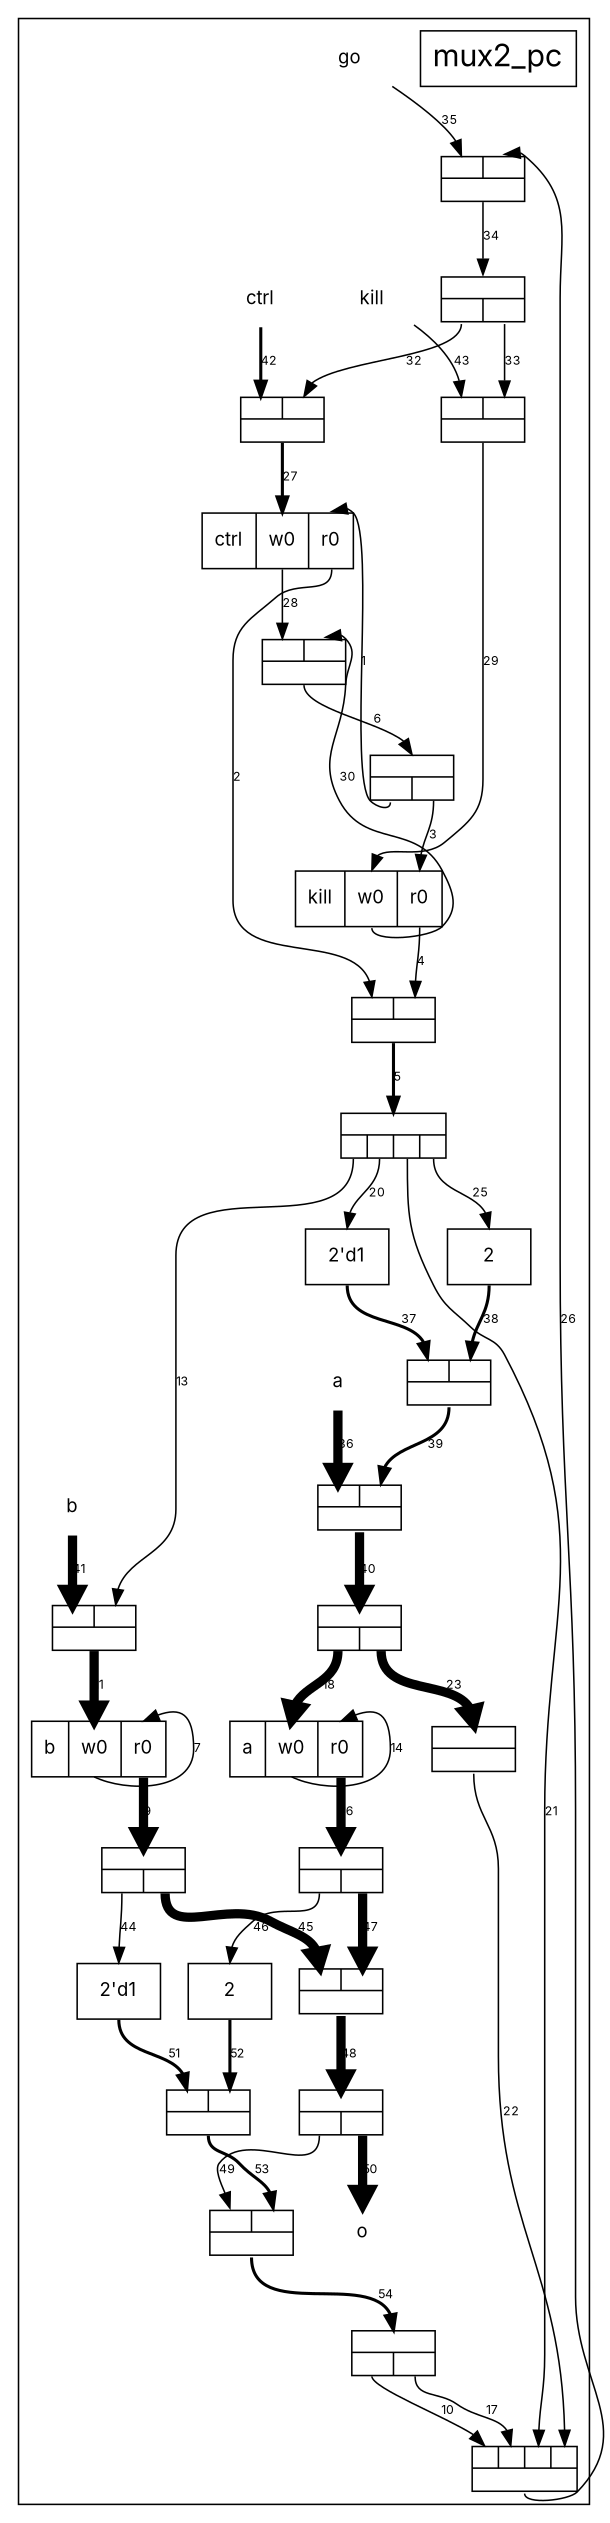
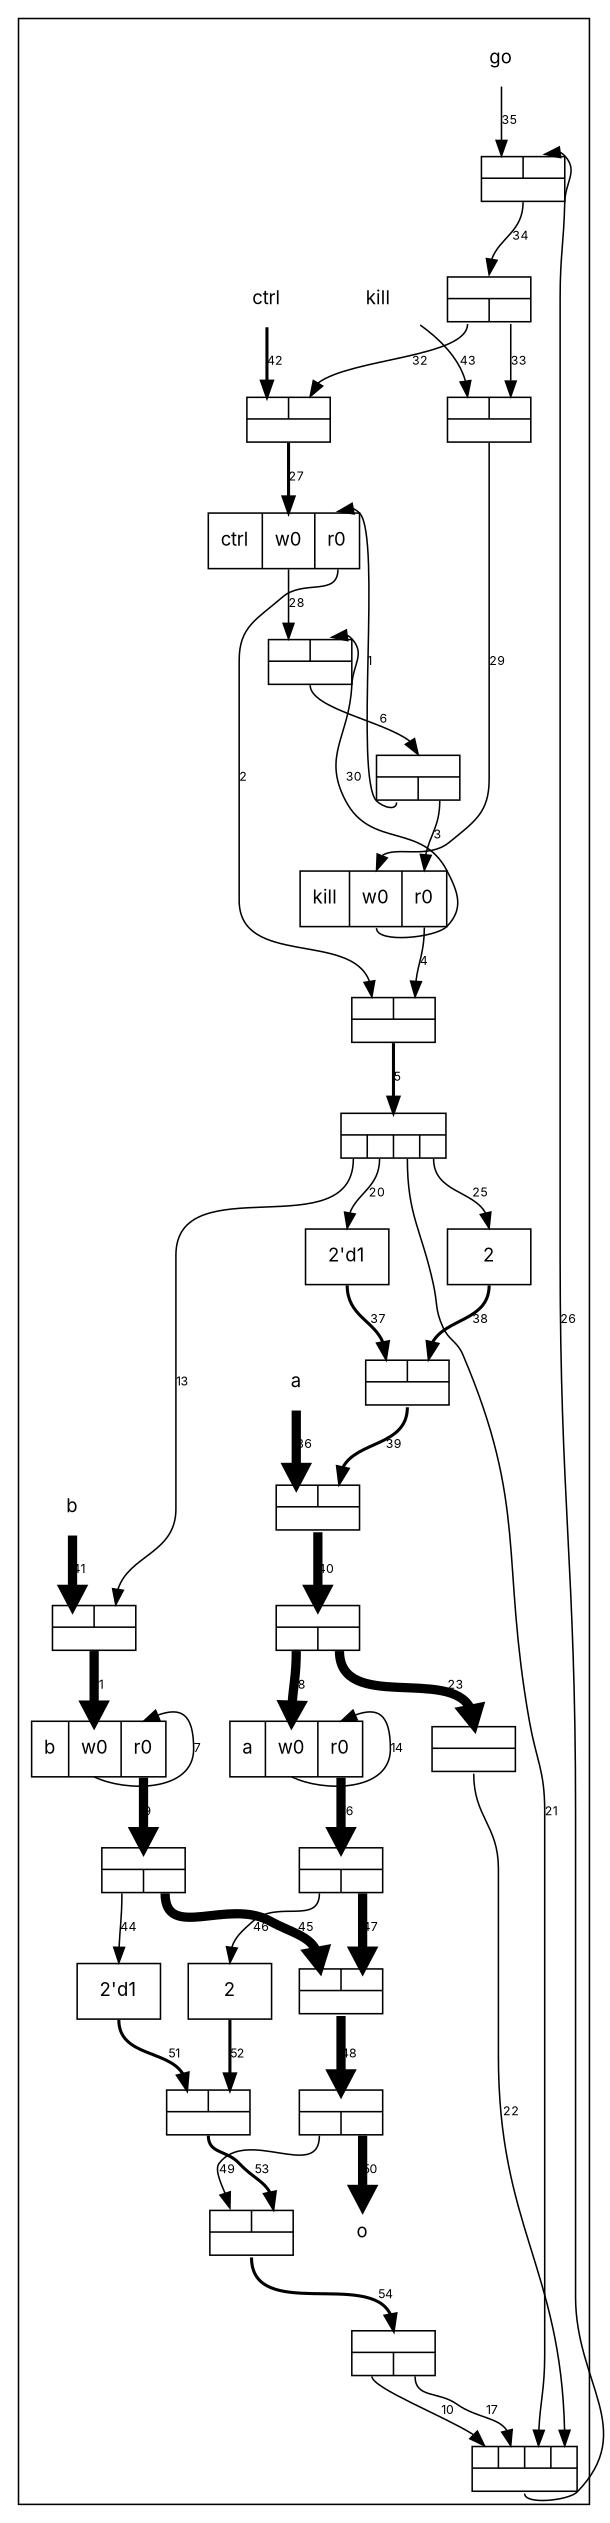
node "mux2_pc": removed
